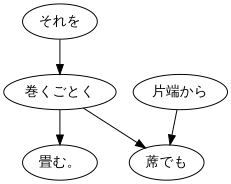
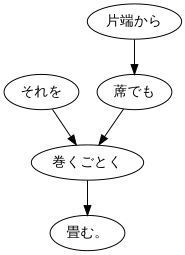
edge "巻くごとく" -> "蓆でも": reversed
